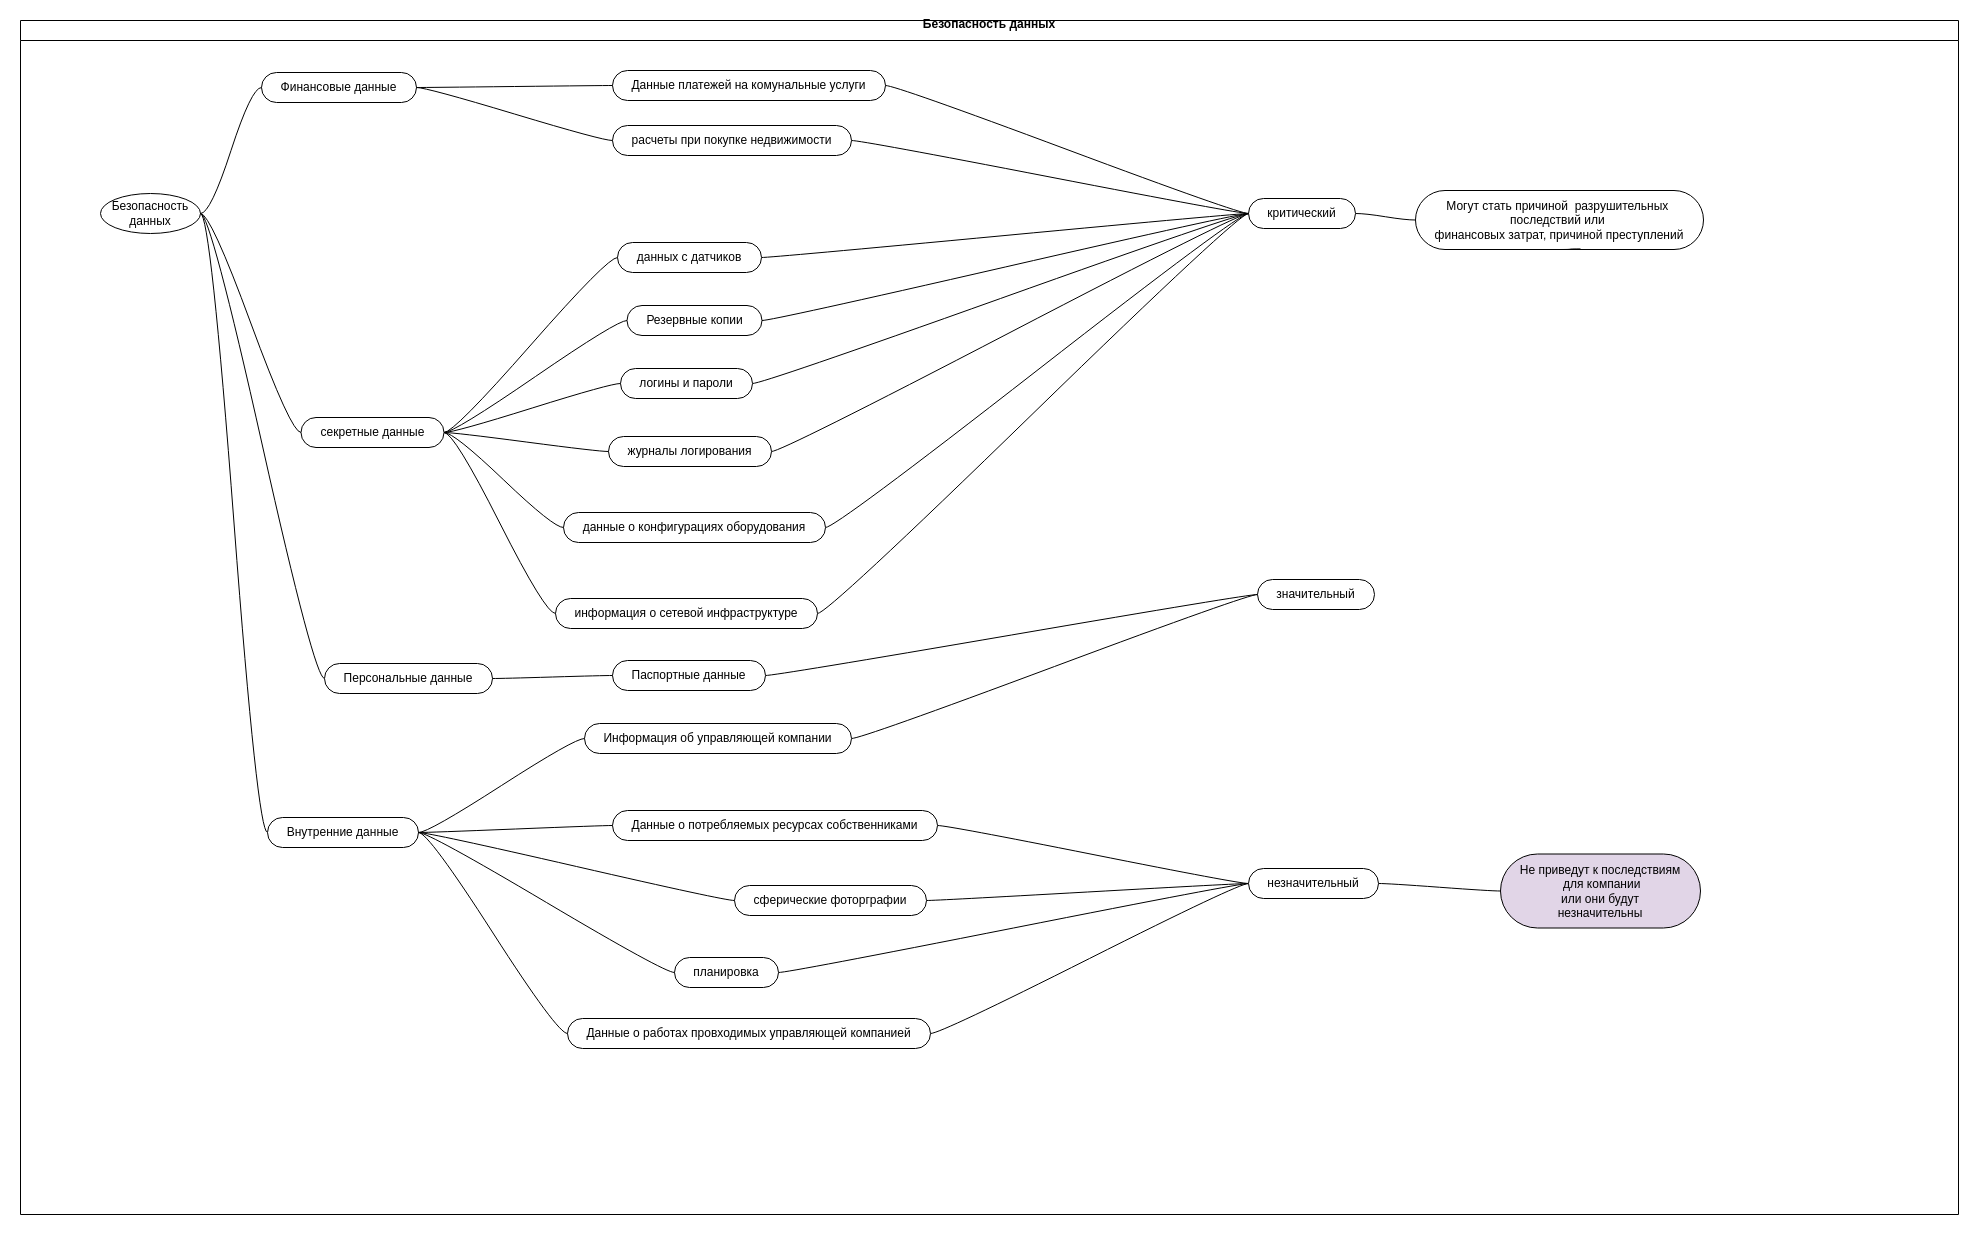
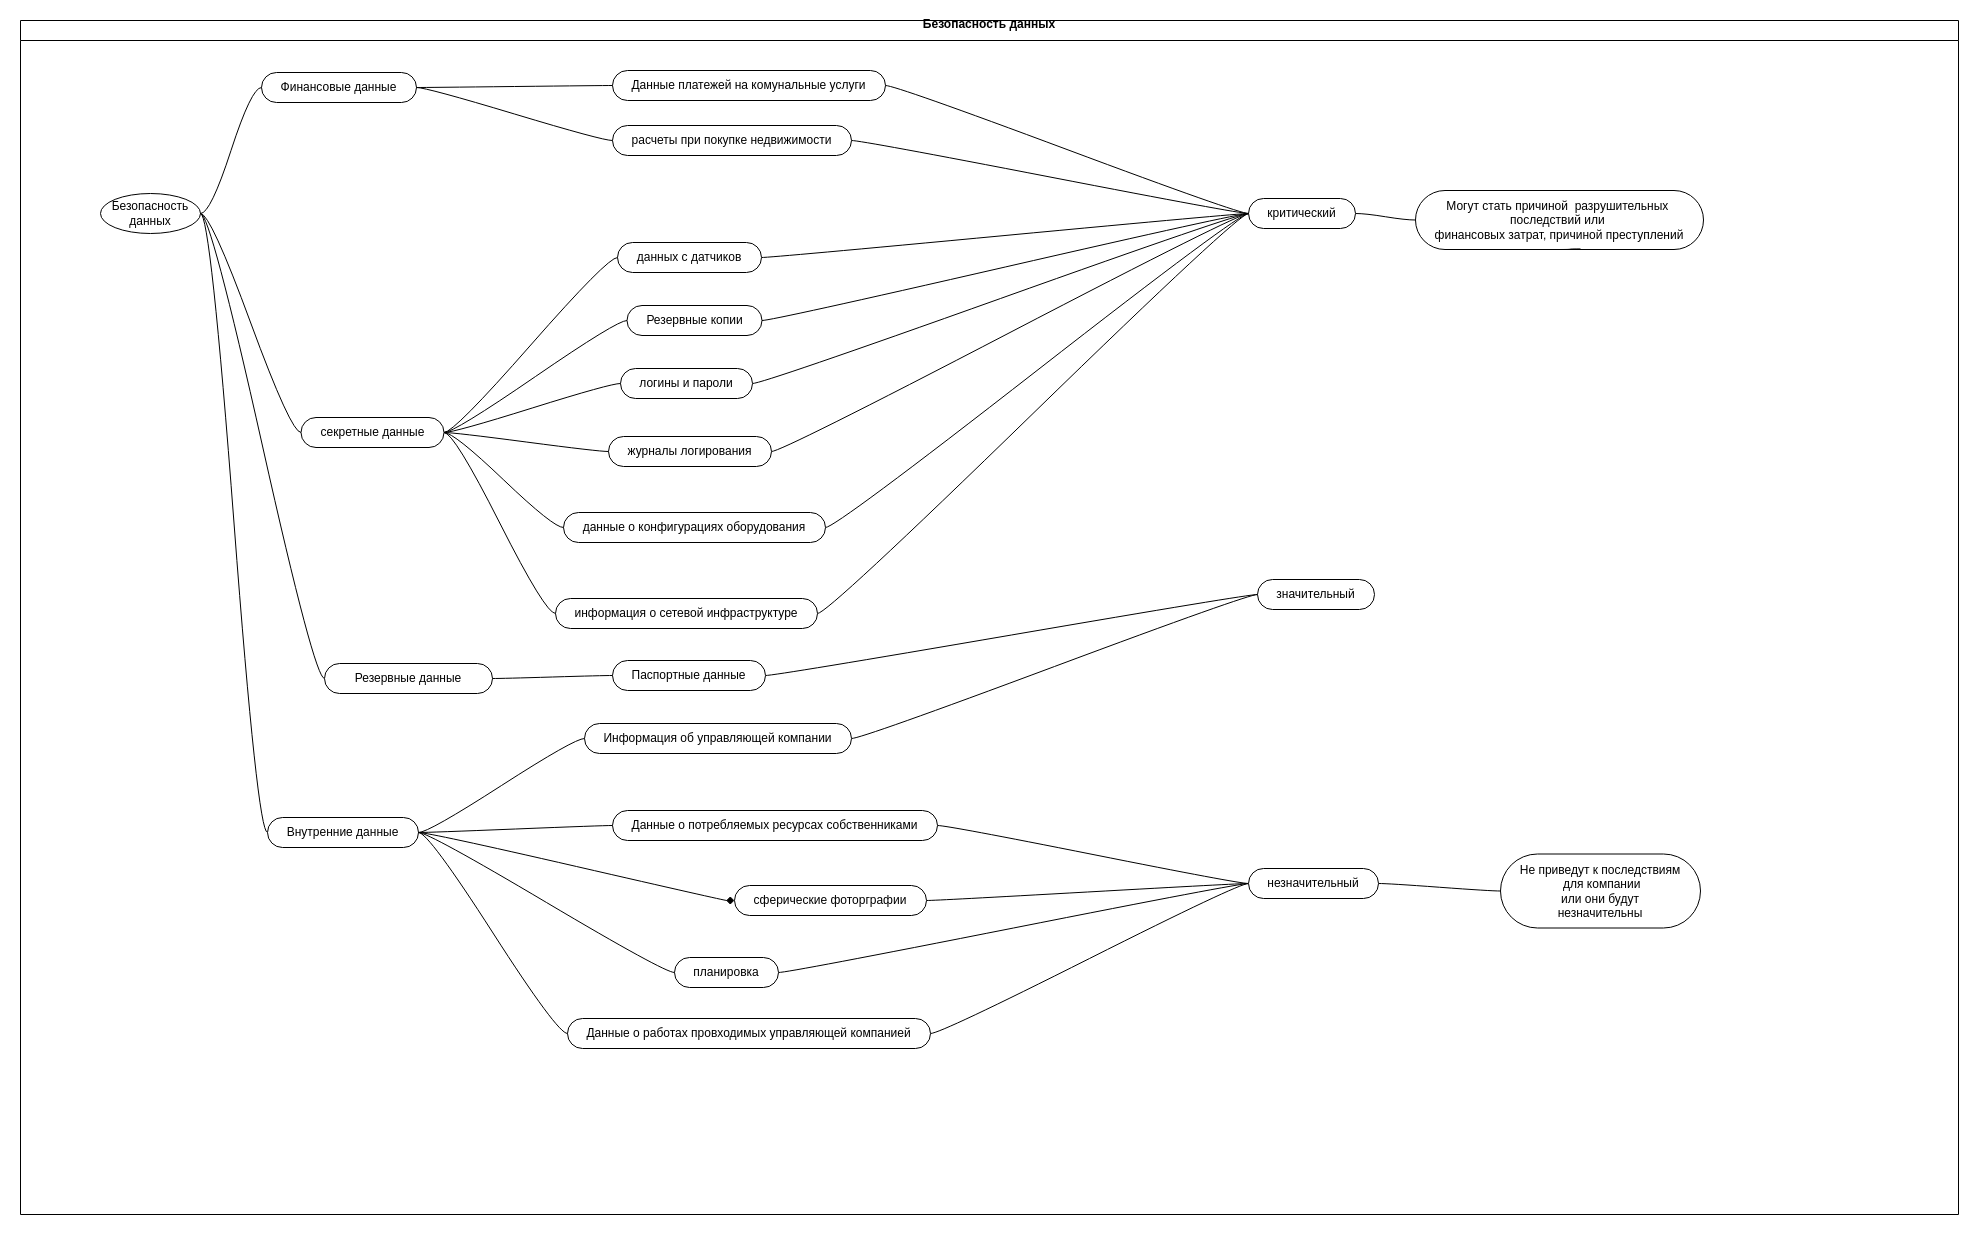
node "Персональные данные": label "Персональные данные" -> "Резервные данные"
node "Не приведут к последствиям для компании или они будут незначительны": fillcolor #e1d5e7 -> #ffffff
edge "Внутренние данные" -- "сферические фоторграфии": arrowhead none -> diamond
